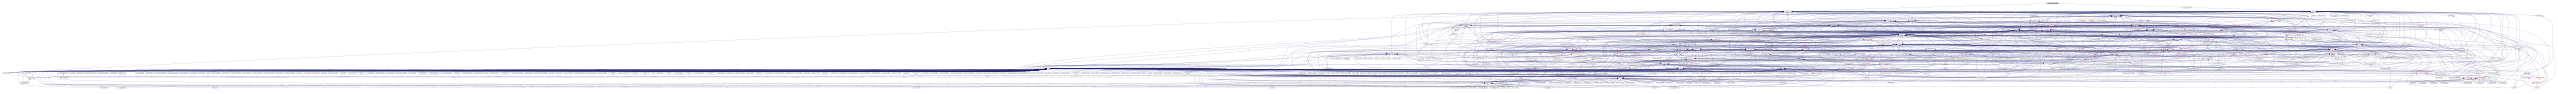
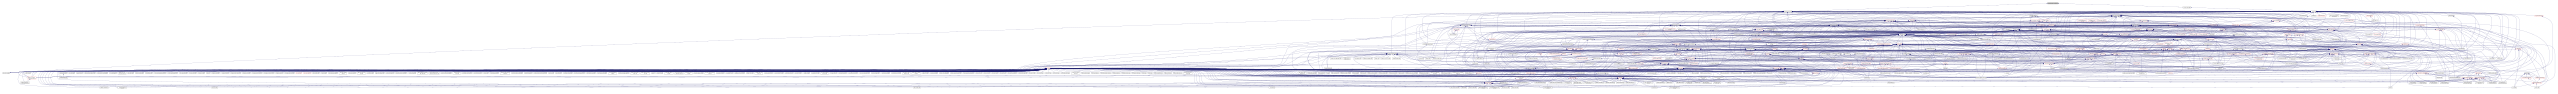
node "safe_object.cpp": added
